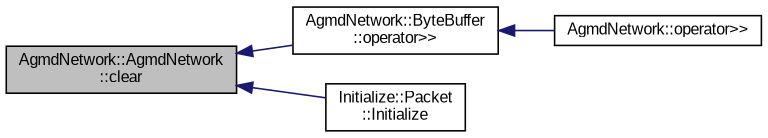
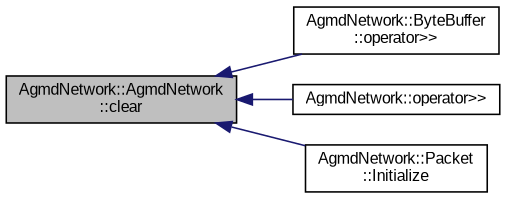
edge "AgmdNetwork::operator>>" -> "AgmdNetwork::ByteBuffer ::operator>>": now "AgmdNetwork::operator>>" -> "AgmdNetwork::AgmdNetwork ::clear"
node "Initialize::Packet ::Initialize": label "Initialize::Packet ::Initialize" -> "AgmdNetwork::Packet ::Initialize"
